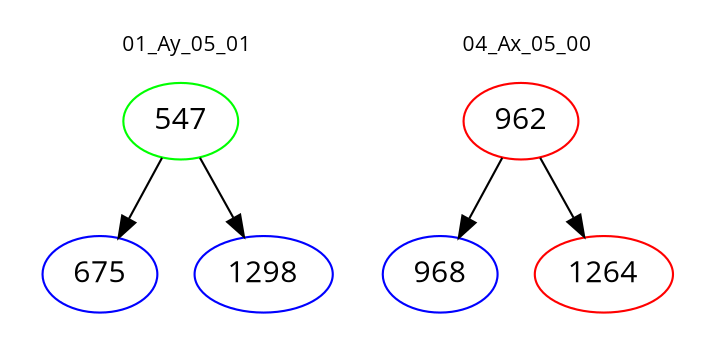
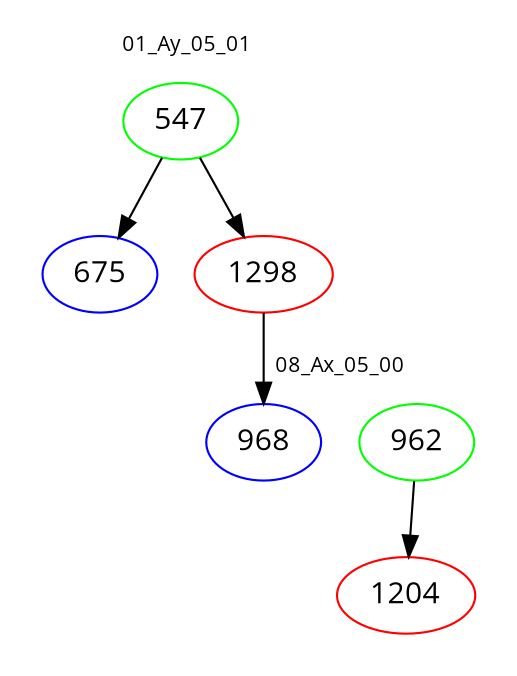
cluster "04_Ax_05_00": label "04_Ax_05_00" -> "08_Ax_05_00"
node "962": color red -> green
edge "962" -> "968": now "1298" -> "968"
node "1298": color blue -> red
node "1264": label "1264" -> "1204"
